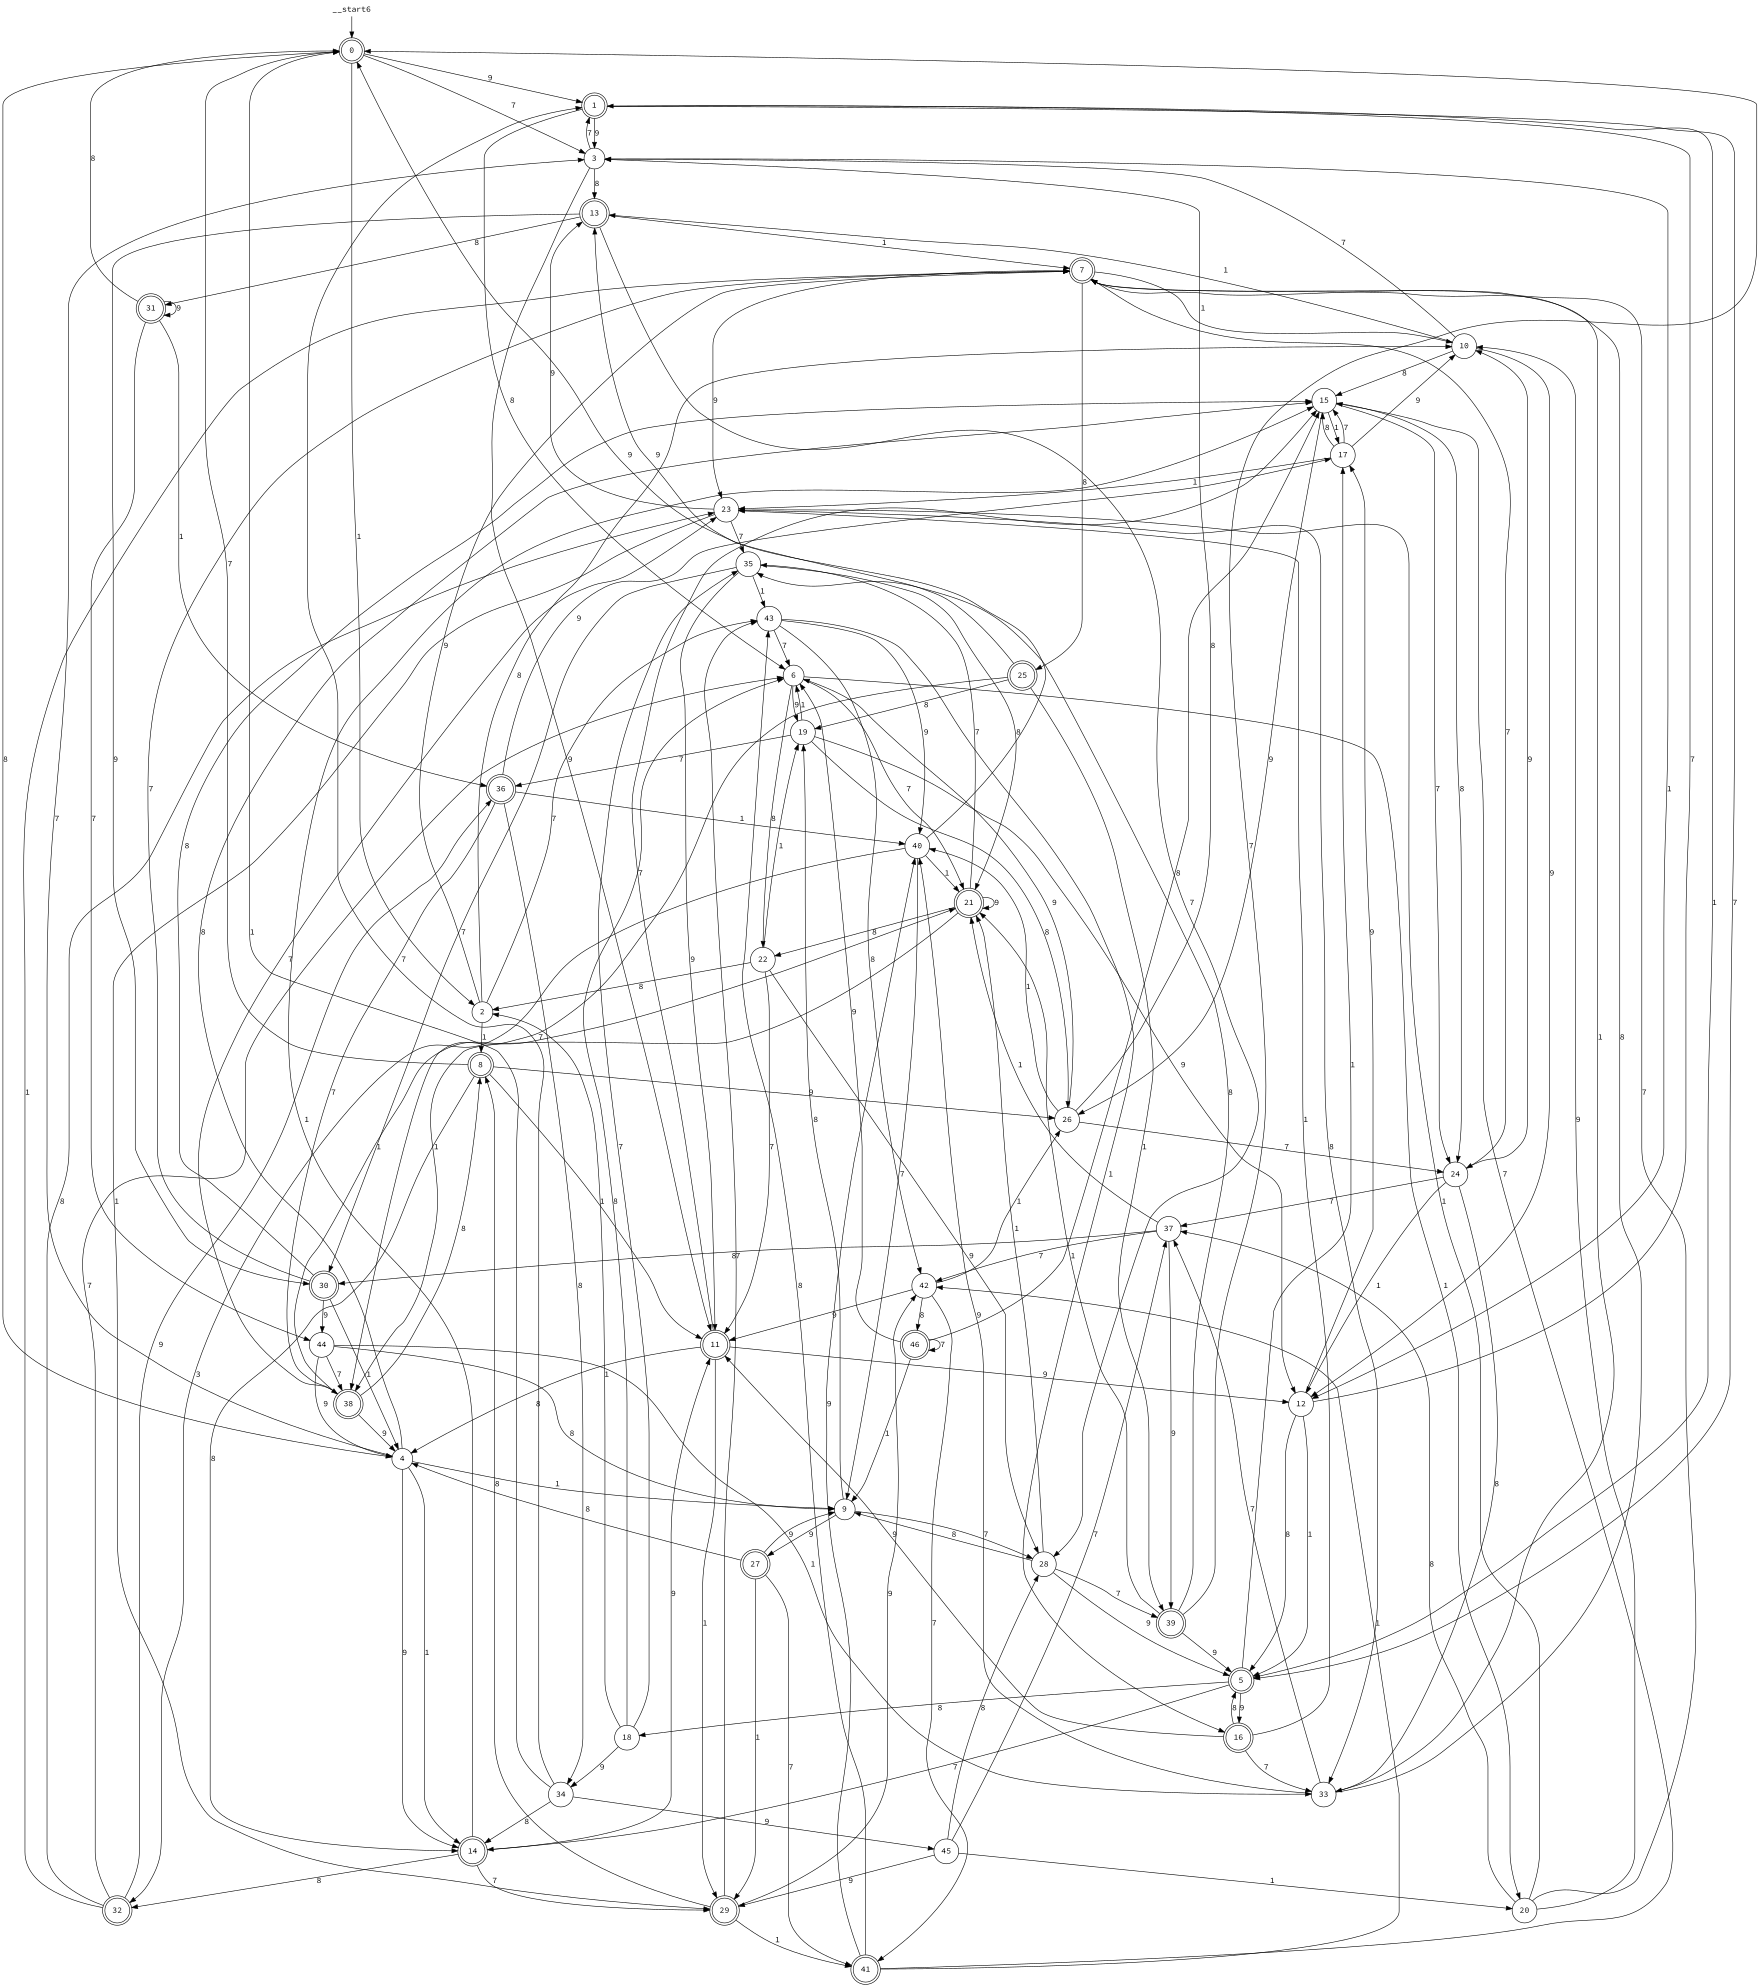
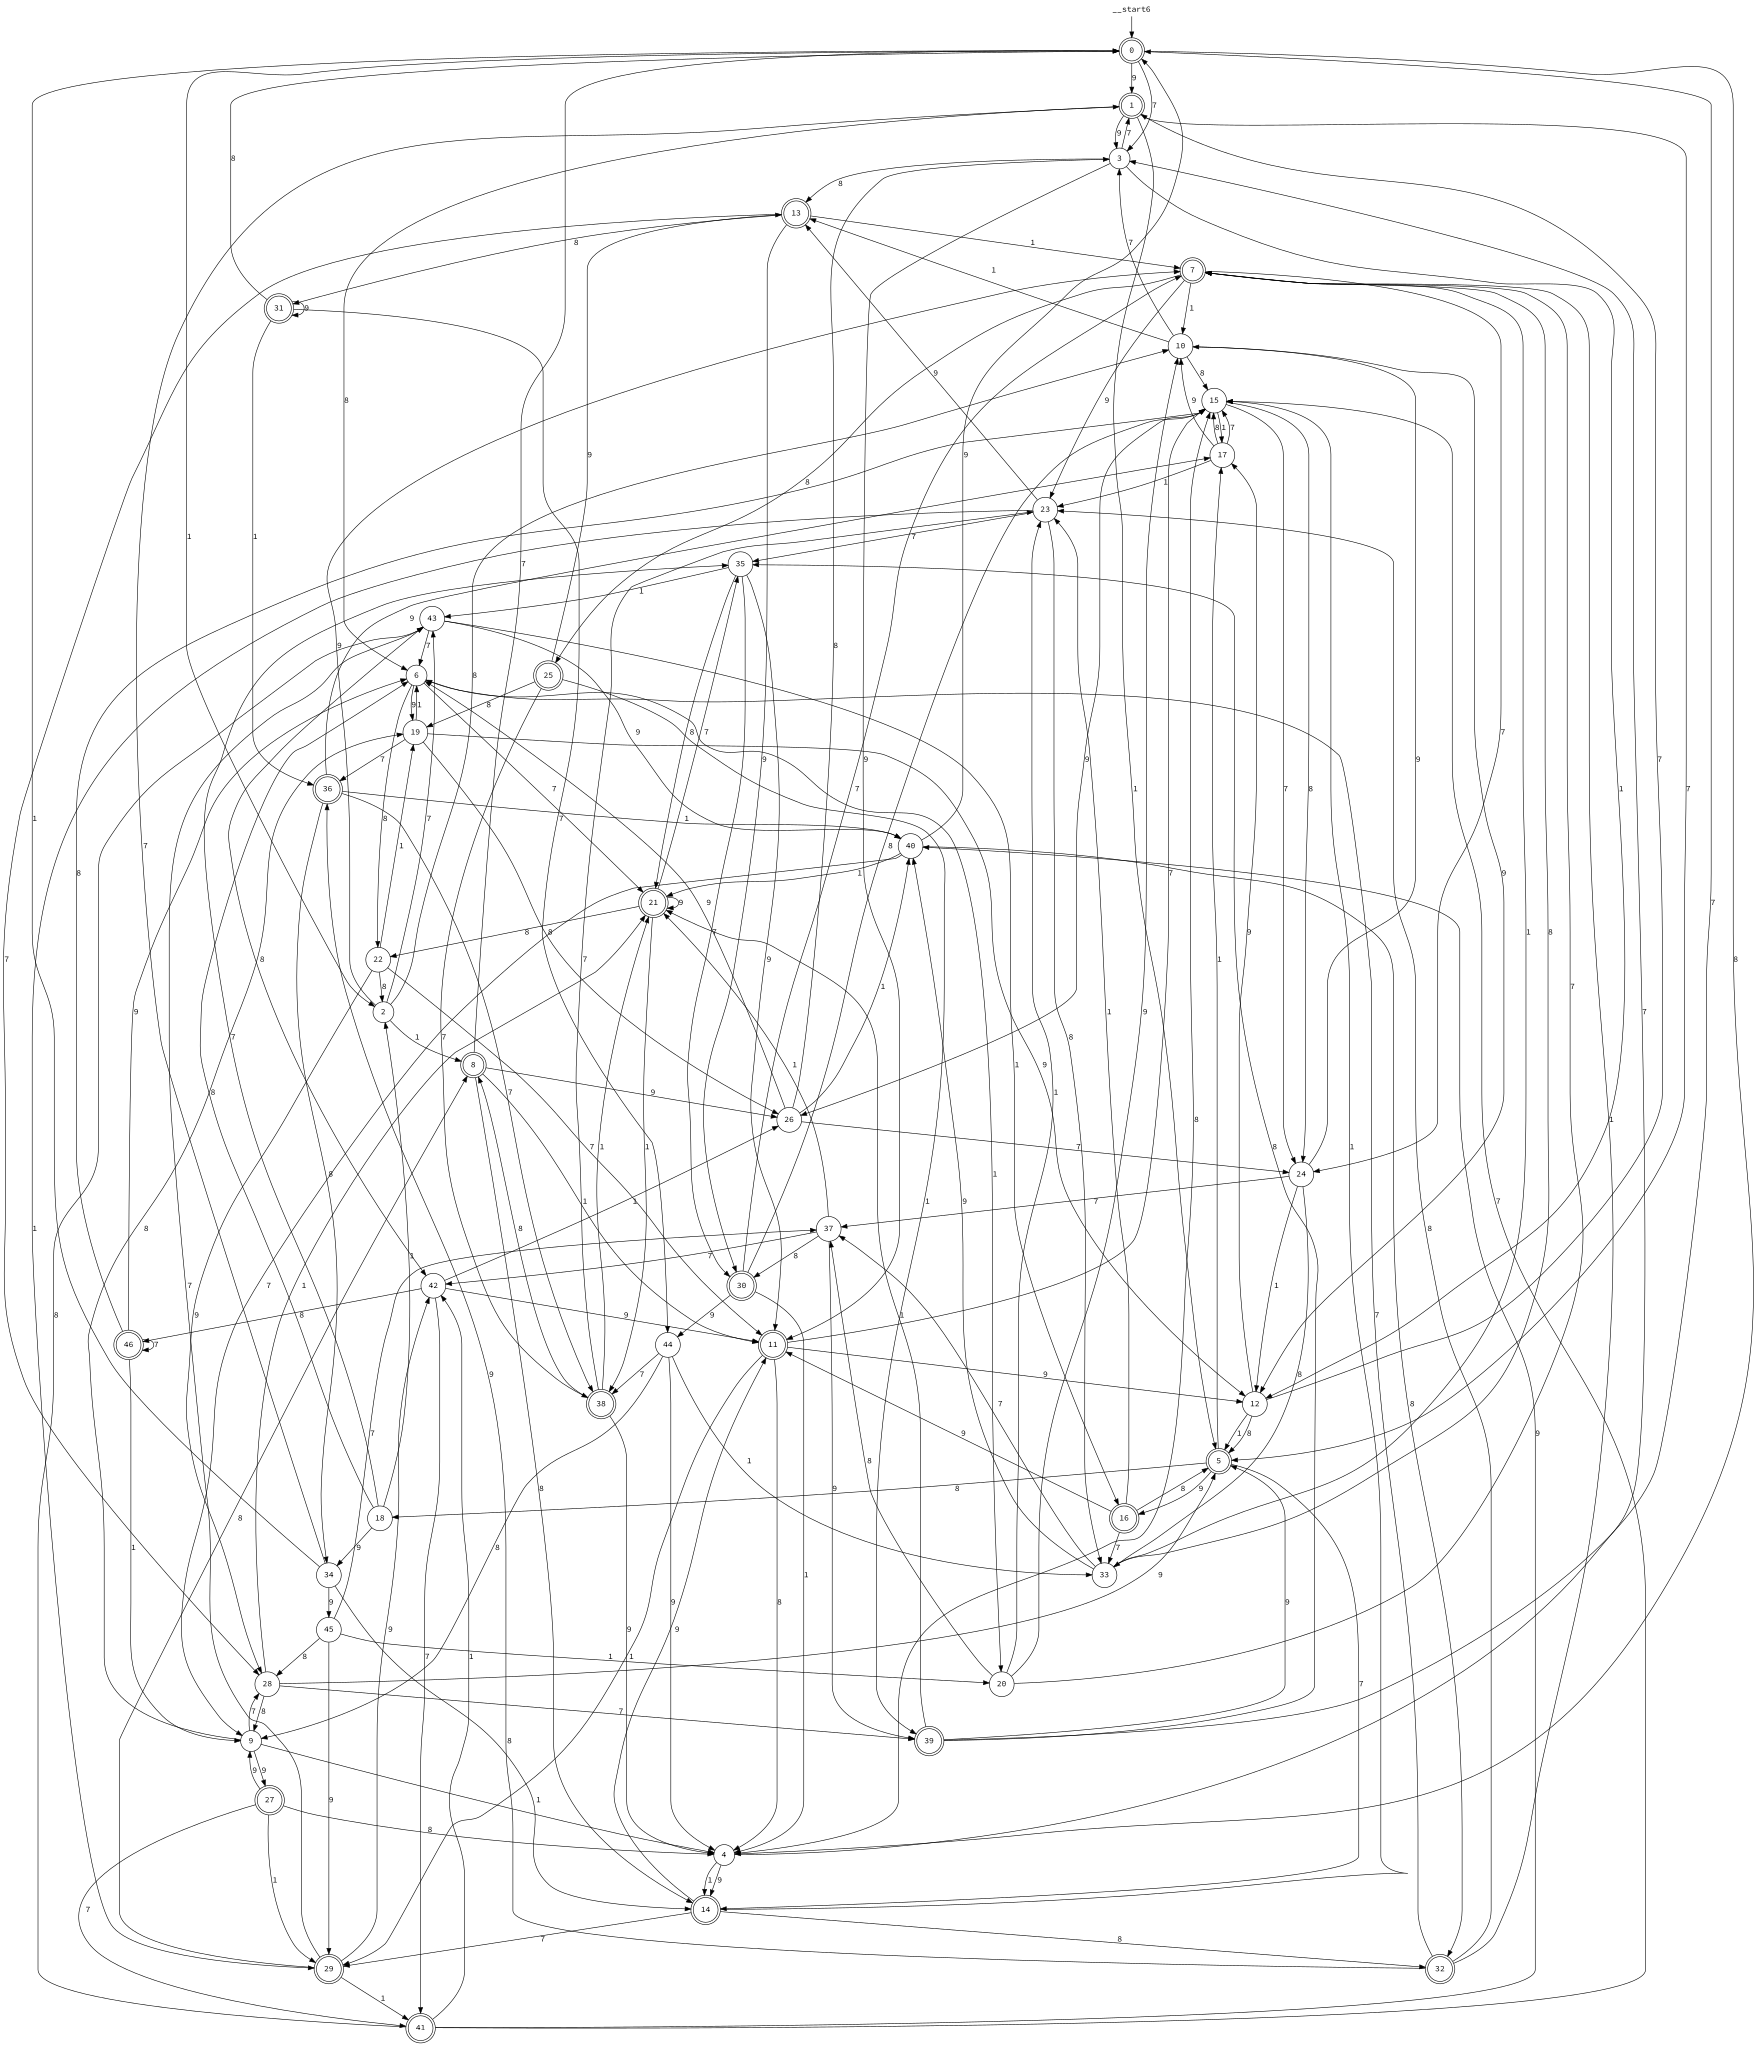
edge "40" -> "32": label "3" -> "8"
edge "4" -> "9": reversed
